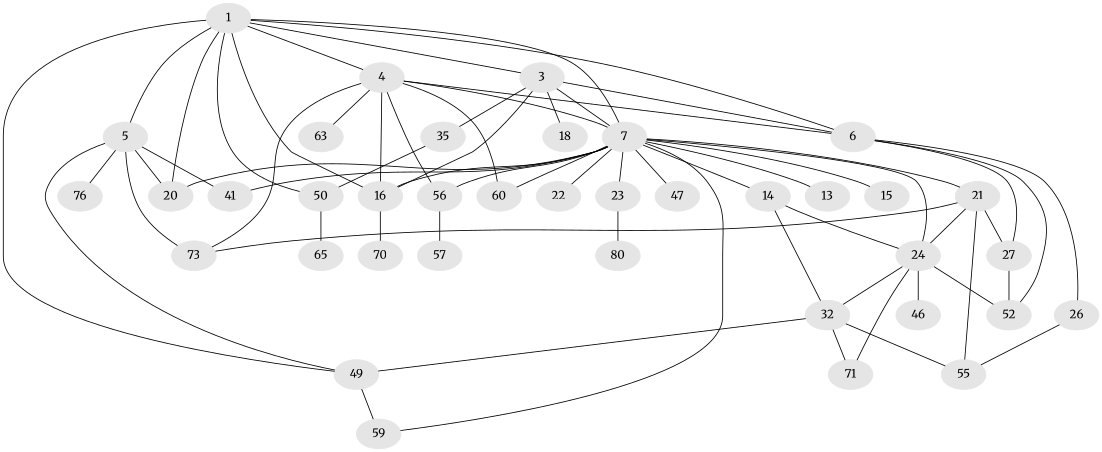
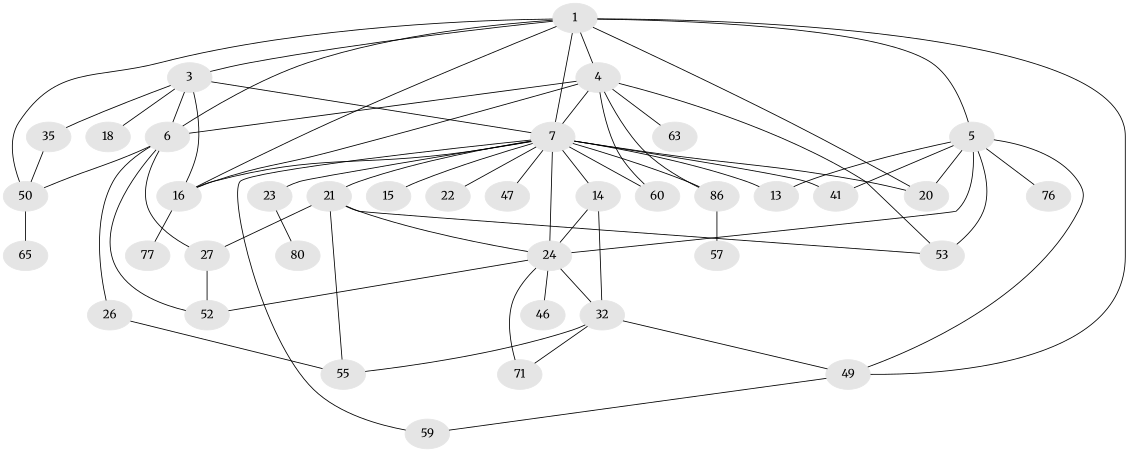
edge "5" -- "13": added
edge "6" -- "50": added
node "56": label "56" -> "86"
edge "5" -- "24": added
node "73": label "73" -> "53"
node "70": label "70" -> "77"
